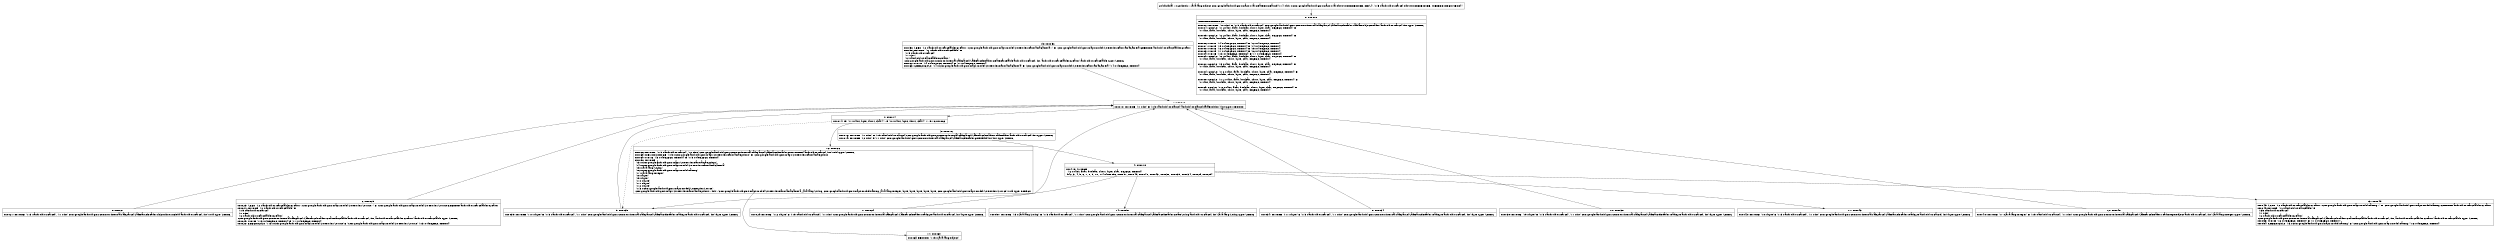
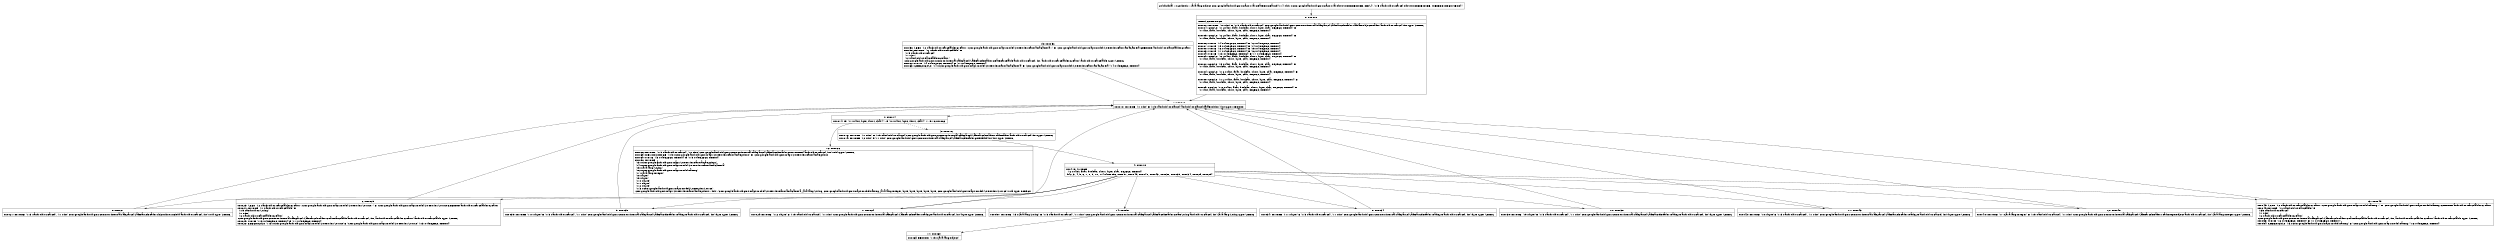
node "0: 0x0000": text "MTH_ENTER_BLOCK" -> "MTH_SGET_BLOCK"
edge "0: 0x0000" -> "1: 0x0010": added
edge "2: 0x0014" -> "9: 0x0039": now "2: 0x0014" -> "3: 0x0016"
edge "13: 0x004d" -> "1: 0x0010": added
edge "11: 0x0043" -> "1: 0x0010": added
edge "4: 0x001e" -> "12: 0x0048": added
edge "4: 0x001e" -> "10: 0x003e": added
edge "4: 0x001e" -> "8: 0x0034": added
edge "4: 0x001e" -> "6: 0x0025": added
edge "4: 0x001e" -> "5: 0x0021": added
edge "4: 0x001e" -> "7: 0x002f": added
node "6: 0x0025": text "(r15 I:android.os.Parcel)" -> "(r15 I:android.os.String)"
edge "16: 0x0066" -> "17: 0x006f": now "14: 0x0057" -> "17: 0x006f"
